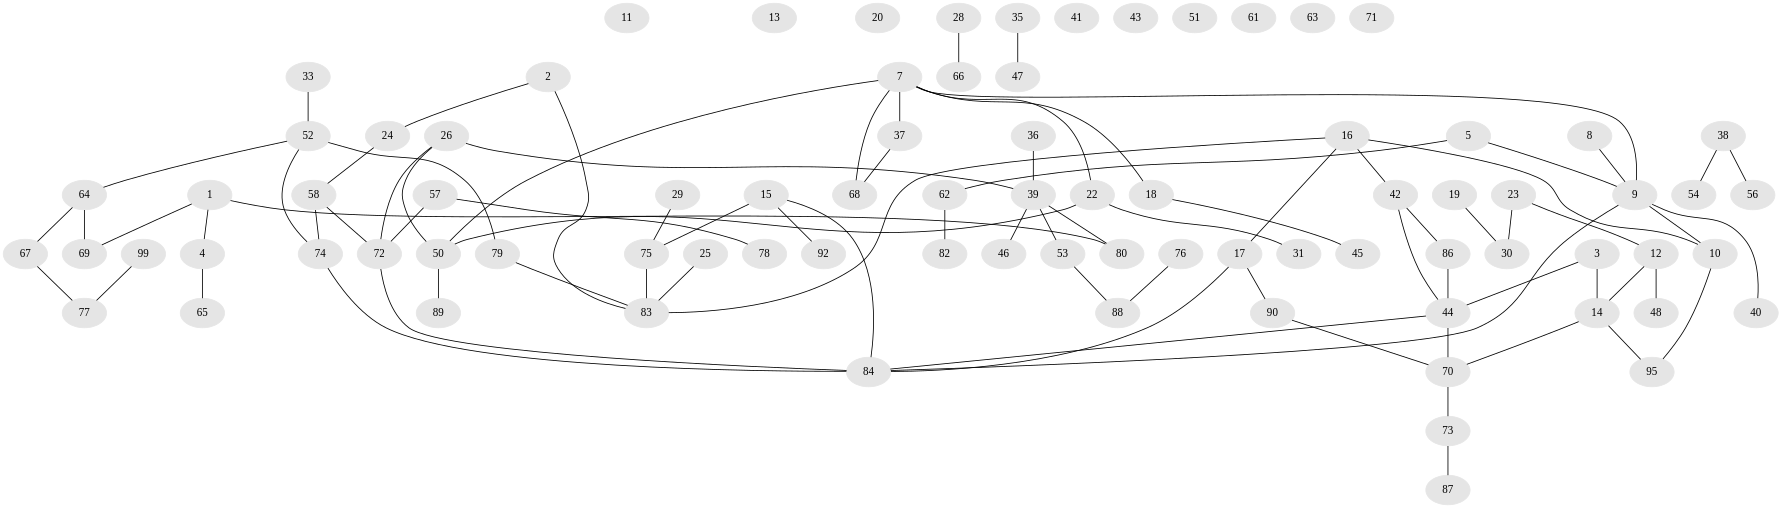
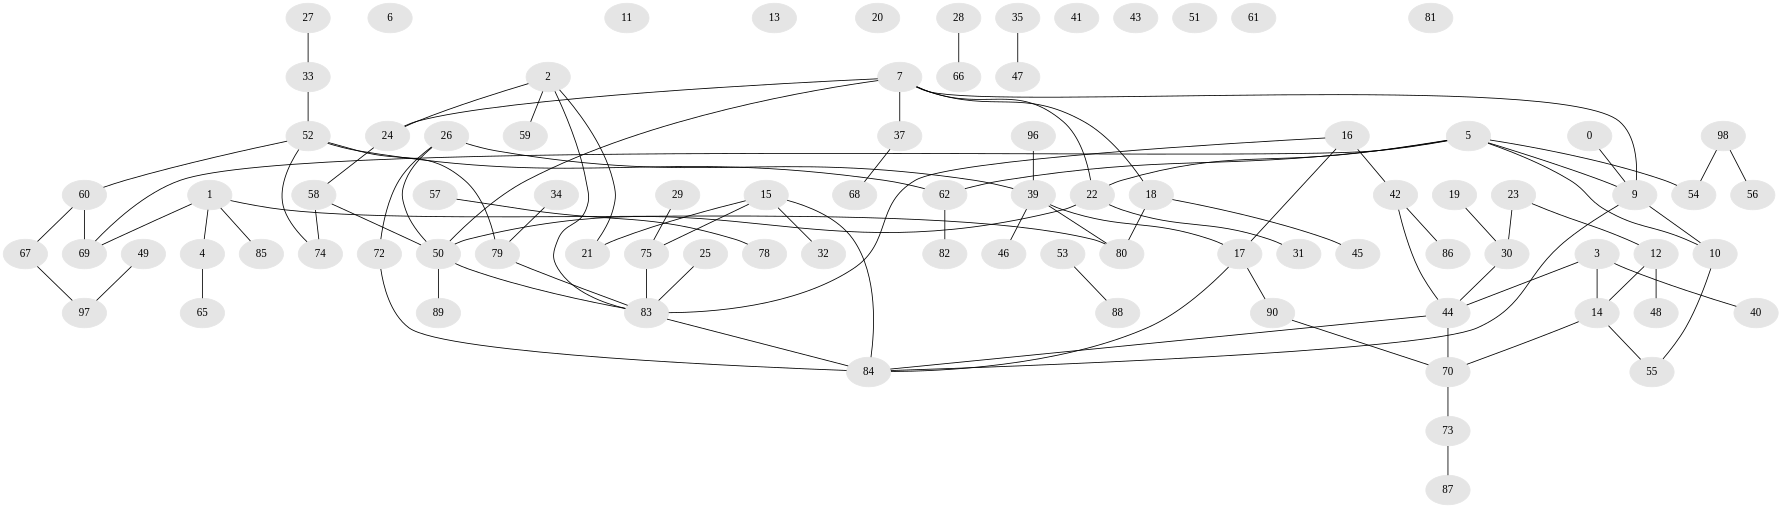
node "27": added
node "6": added
node "63": removed
node "71": removed
node "81": added
edge "7" -- "68": now "7" -- "24"
node "59": added
node "36": label "36" -> "96"
node "8": label "8" -> "0"
node "38": label "38" -> "98"
edge "5" -- "69": added
edge "5" -- "22": added
edge "5" -- "54": added
edge "52" -- "62": added
edge "16" -- "10": now "5" -- "10"
node "64": label "64" -> "60"
node "34": added
edge "58" -- "72": now "58" -- "50"
edge "57" -- "72": removed
edge "39" -- "53": now "39" -- "17"
edge "9" -- "40": now "3" -- "40"
edge "18" -- "80": added
node "99": label "99" -> "49"
node "85": added
node "21": added
node "92": label "92" -> "32"
node "76": removed
edge "86" -- "44": now "30" -- "44"
edge "50" -- "83": added
node "77": label "77" -> "97"
edge "74" -- "84": now "83" -- "84"
node "95": label "95" -> "55"
